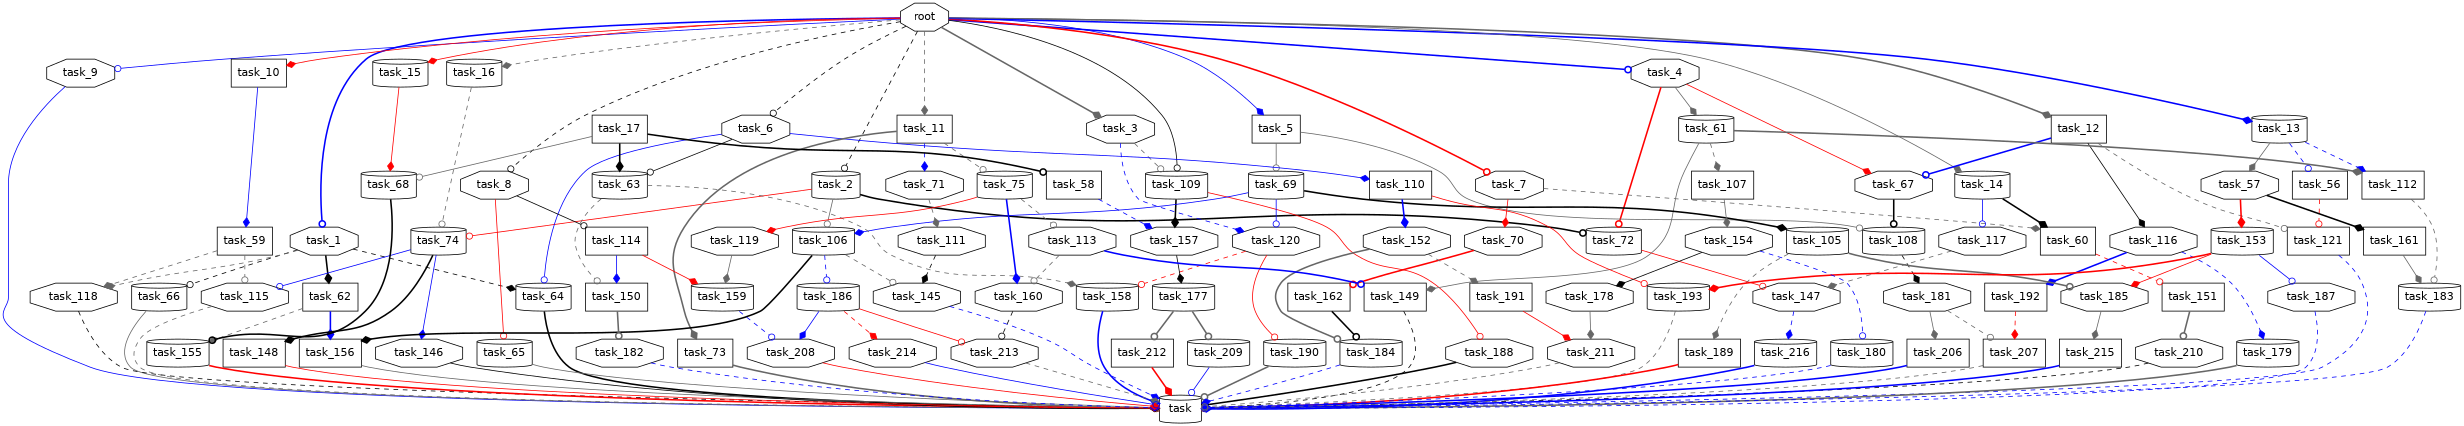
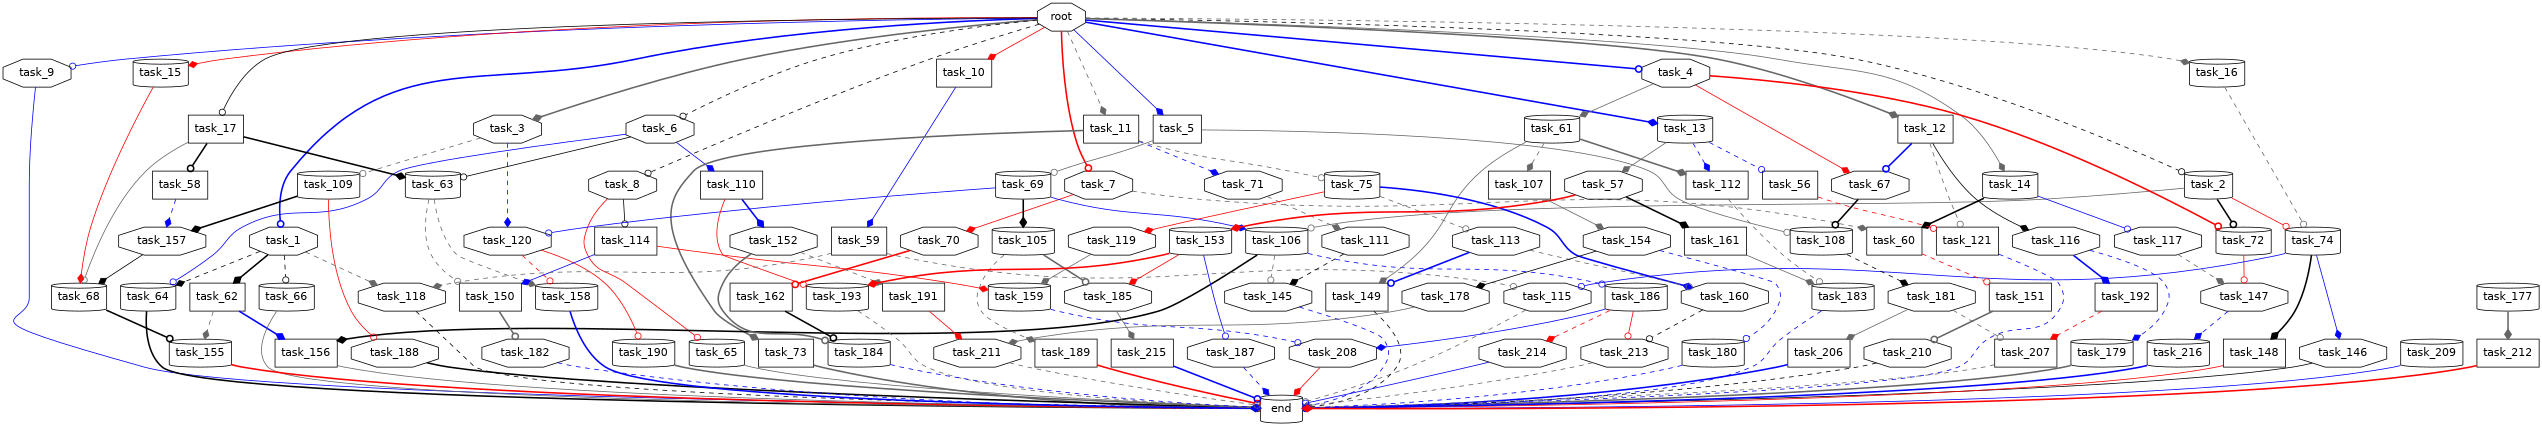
edge "root" -> "task_109": now "root" -> "task_17"
edge "task_157" -> "task_177": now "task_157" -> "task_68"
edge "task_177" -> "task_209": removed
edge "task_177" -> "task_212": arrowhead odot -> diamond
node "task": label "task" -> "end"
